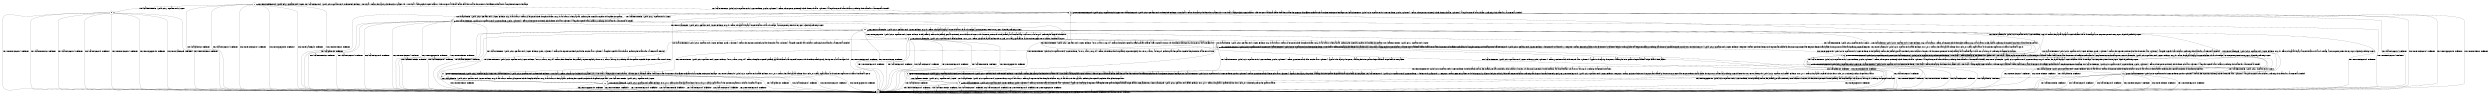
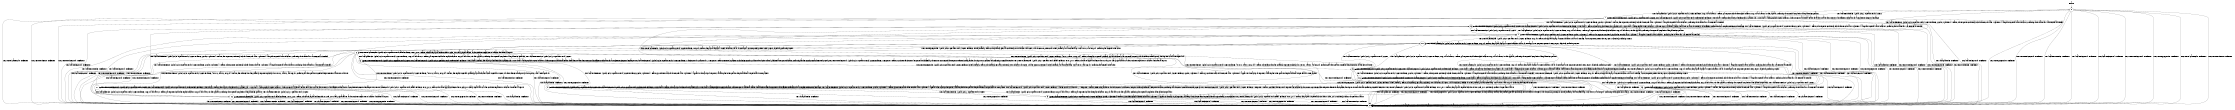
node "__start0": added
edge "s0" -> "s1": added, label "user1|local|AddDevice / Symbol: CLS_0. Operation result: Success. Evidence: ''msg':'ok' and status:0''. Reason: All responses include the explicit indicators 'msg':'ok' and status:0 in their payloads, confirming the successful completion of the AddDevice operation."
edge "s0" -> "s4": added, label "user1|local|InviteToHome / Symbol: CLS_0. Operation result: Success. Evidence: 'qrcode':'11Abs_Len14|'. Reason: The responses consistently include the QR code value '11Abs_Len14|' alongside successful status indicators, confirming the invitation flow was executed as intended."
